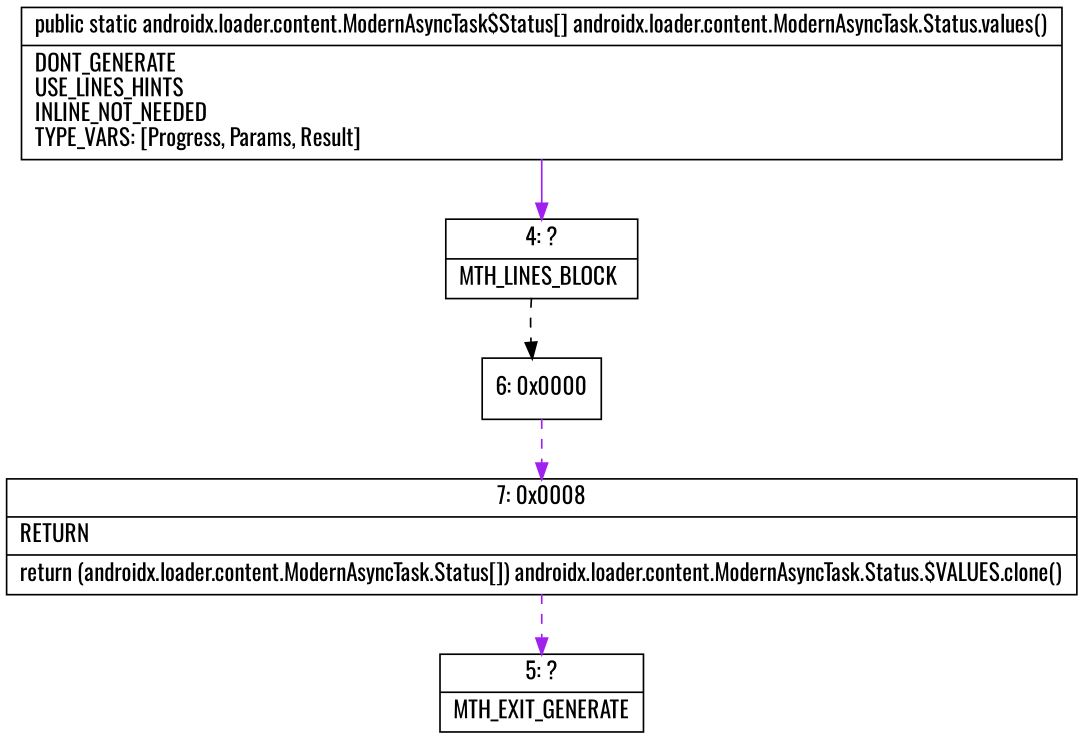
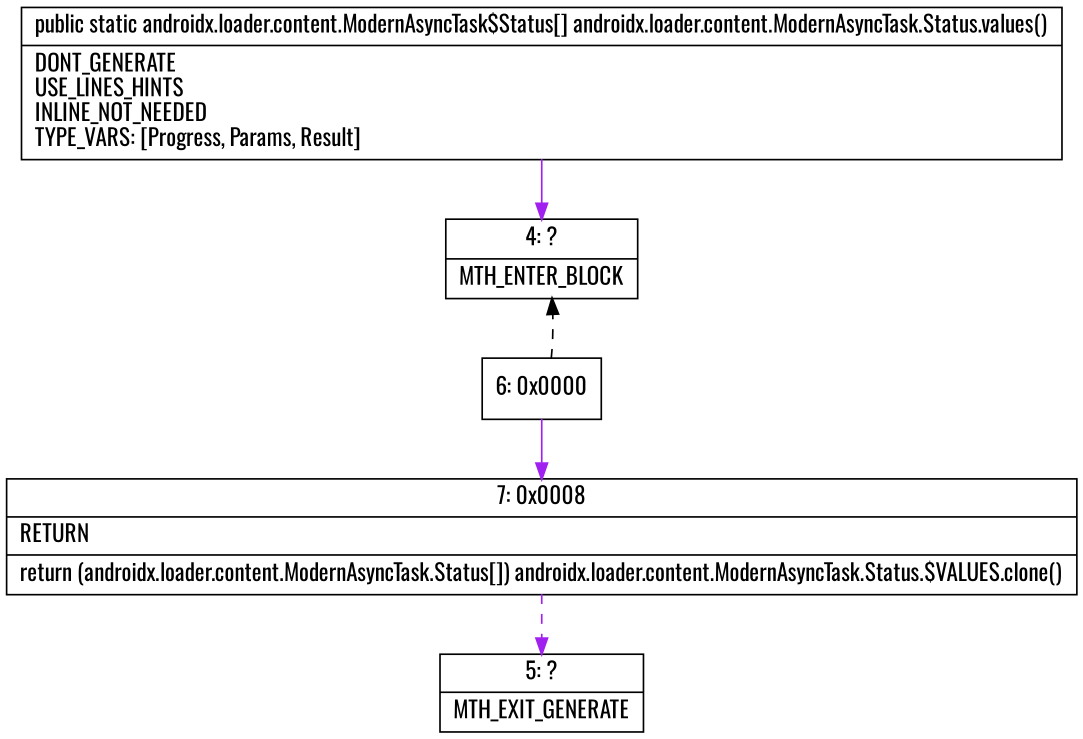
node "4: ?": text "MTH_LINES_BLOCK" -> "MTH_ENTER_BLOCK"
edge "4: ?" -> "6: 0x0000": reversed
edge "6: 0x0000" -> "7: 0x0008": style dashed -> solid
